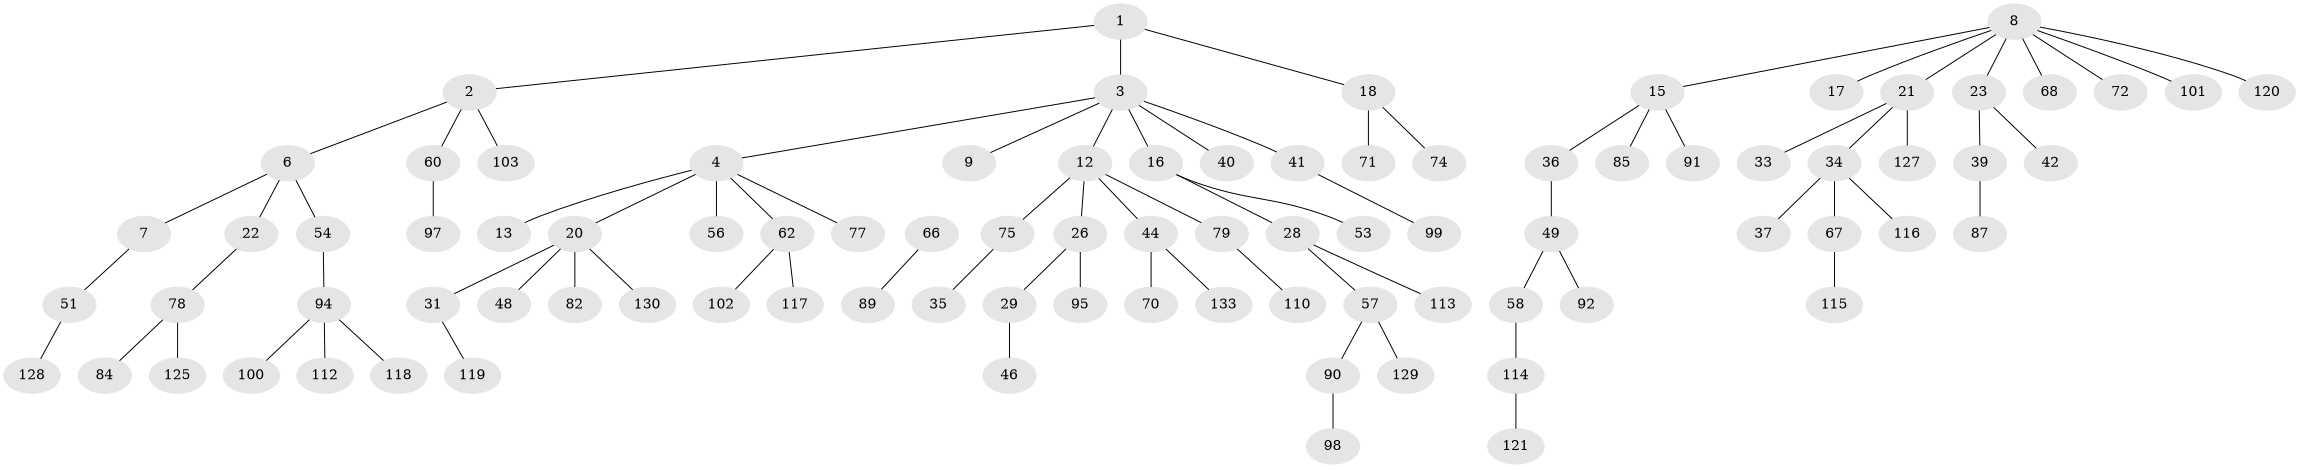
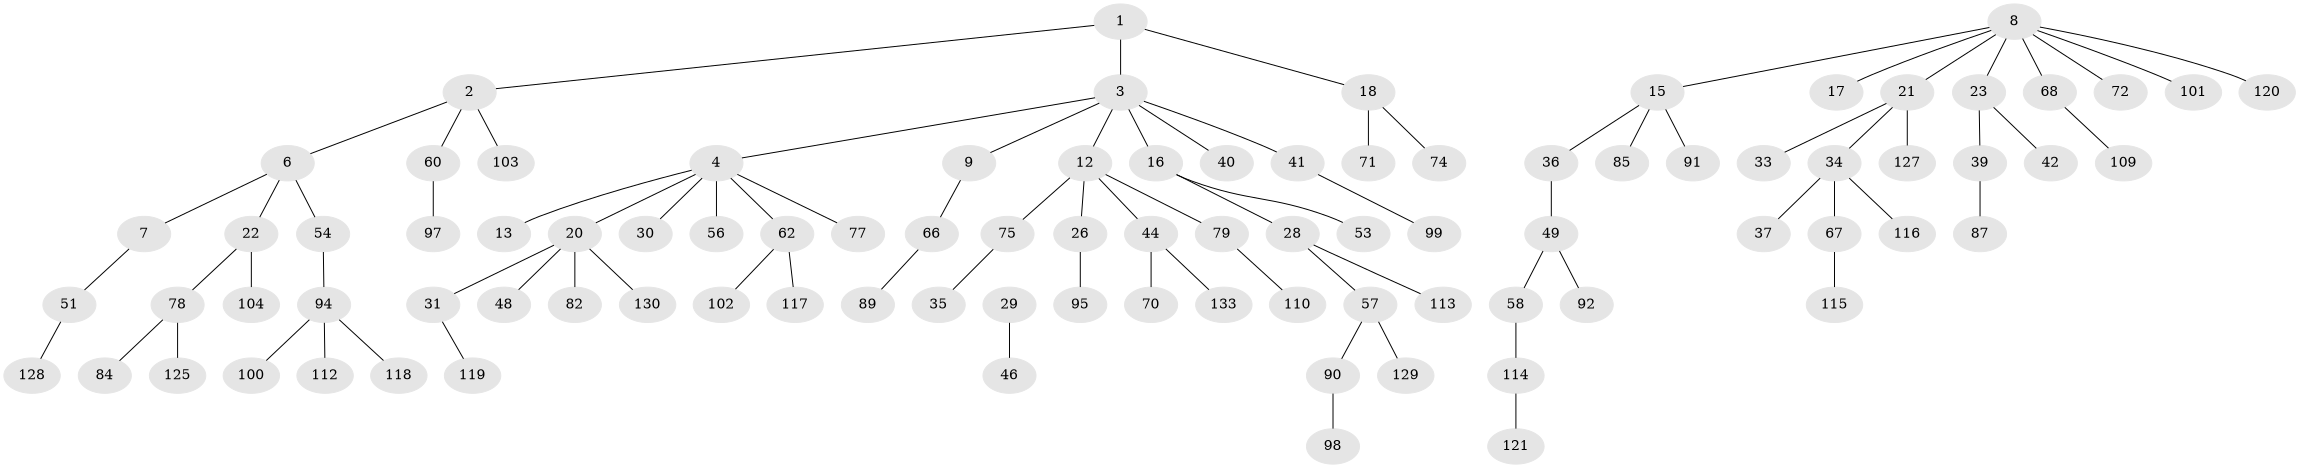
node "109": added
edge "9" -- "66": added
node "30": added
edge "26" -- "29": removed
node "104": added
